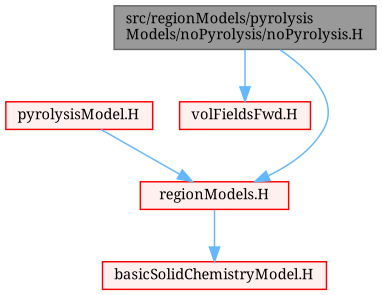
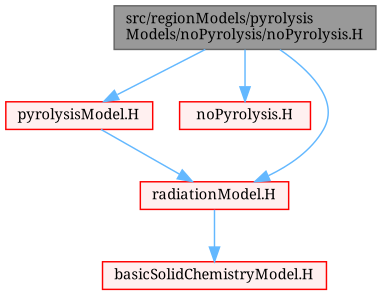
edge "src/regionModels/pyrolysis Models/noPyrolysis/noPyrolysis.H" -> "pyrolysisModel.H": added
node "volFieldsFwd.H": label "volFieldsFwd.H" -> "noPyrolysis.H"
node "regionModels.H": label "regionModels.H" -> "radiationModel.H"
